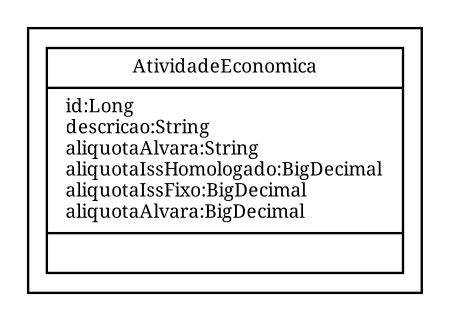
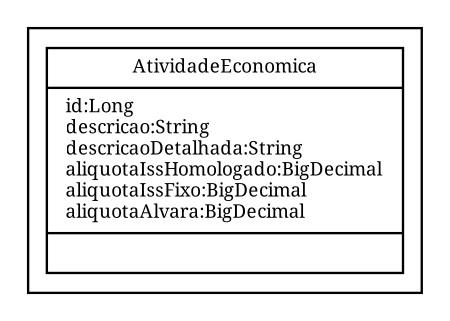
node "AtividadeEconomica": text "aliquotaAlvara:String" -> "descricaoDetalhada:String"
